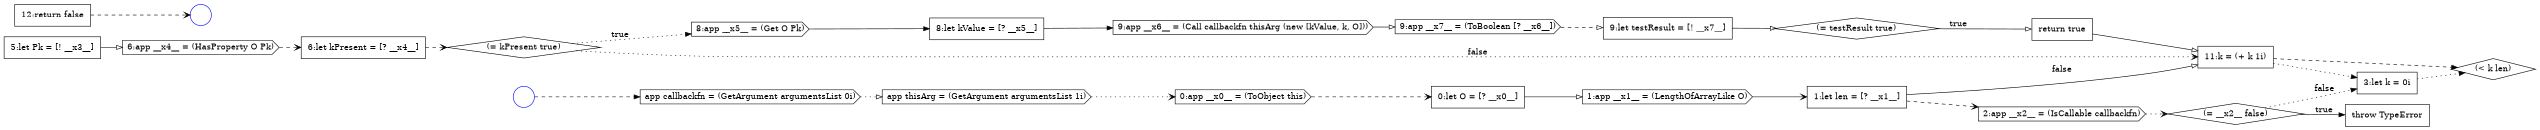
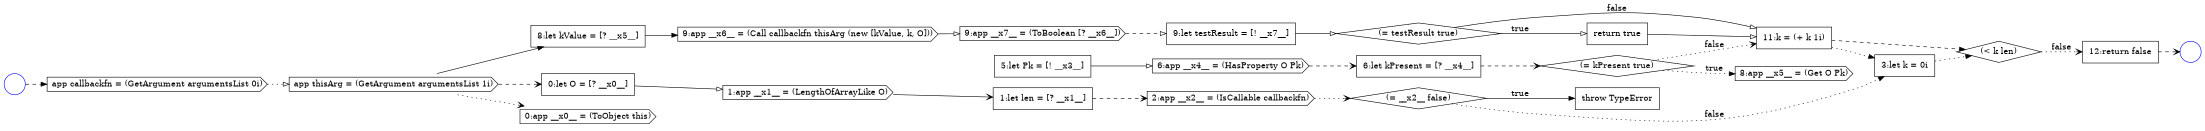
edge "8:app __x5__ = (Get O Pk)" -> "8:let kValue = [? __x5__]": now "app thisArg = (GetArgument argumentsList 1i)" -> "8:let kValue = [? __x5__]"
edge "(< k len)" -> "12:return false": added, label "false"
edge "1:let len = [? __x1__]" -> "11:k = (+ k 1i)": now "(= testResult true)" -> "11:k = (+ k 1i)"
edge "0:app __x0__ = (ToObject this)" -> "0:let O = [? __x0__]": now "app thisArg = (GetArgument argumentsList 1i)" -> "0:let O = [? __x0__]"
